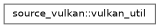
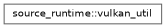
node "source_vulkan::vulkan_util": label "source_vulkan::vulkan_util" -> "source_runtime::vulkan_util"
